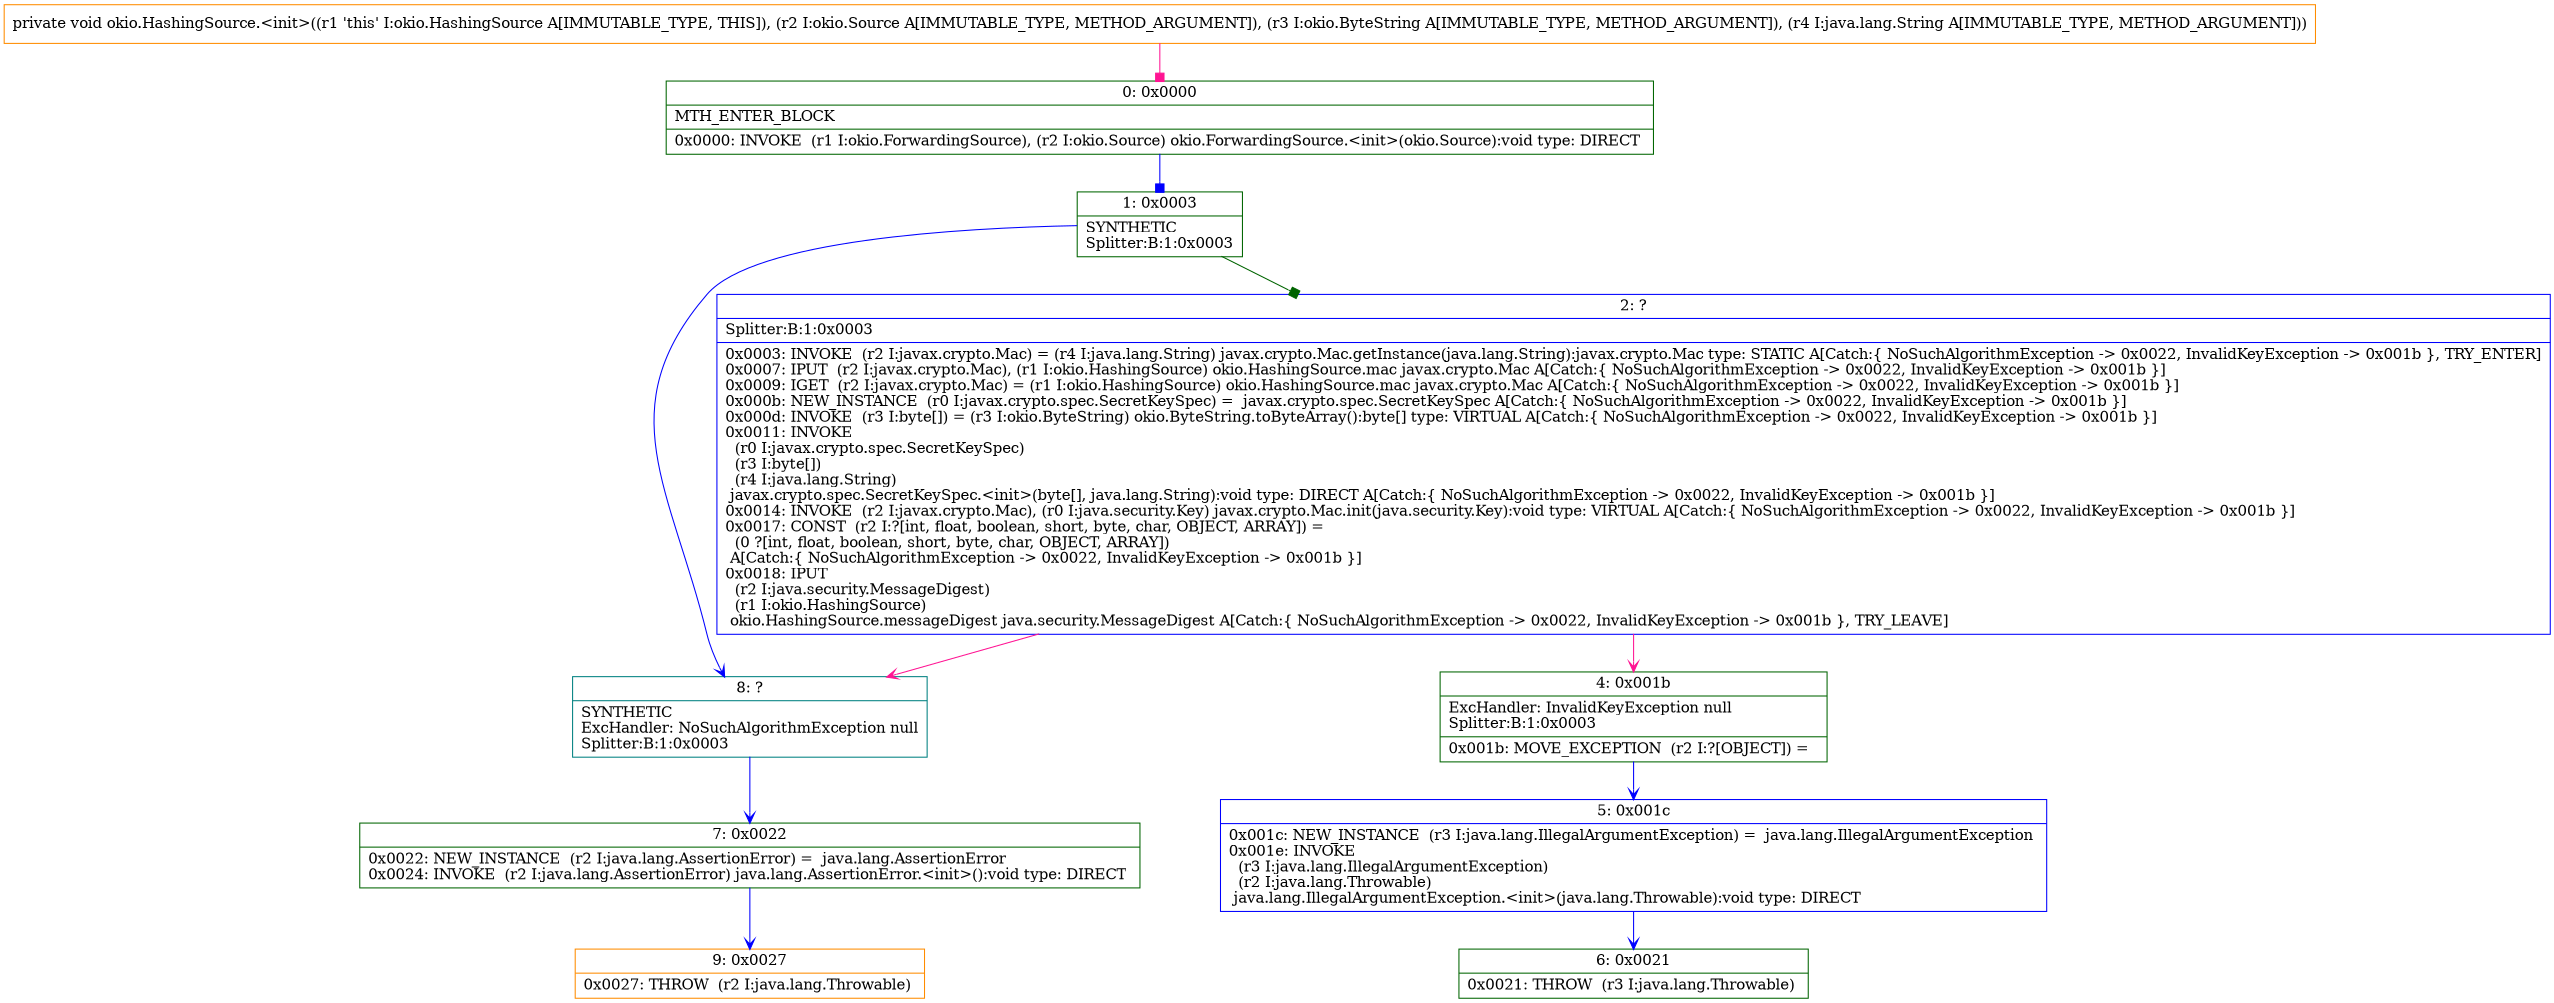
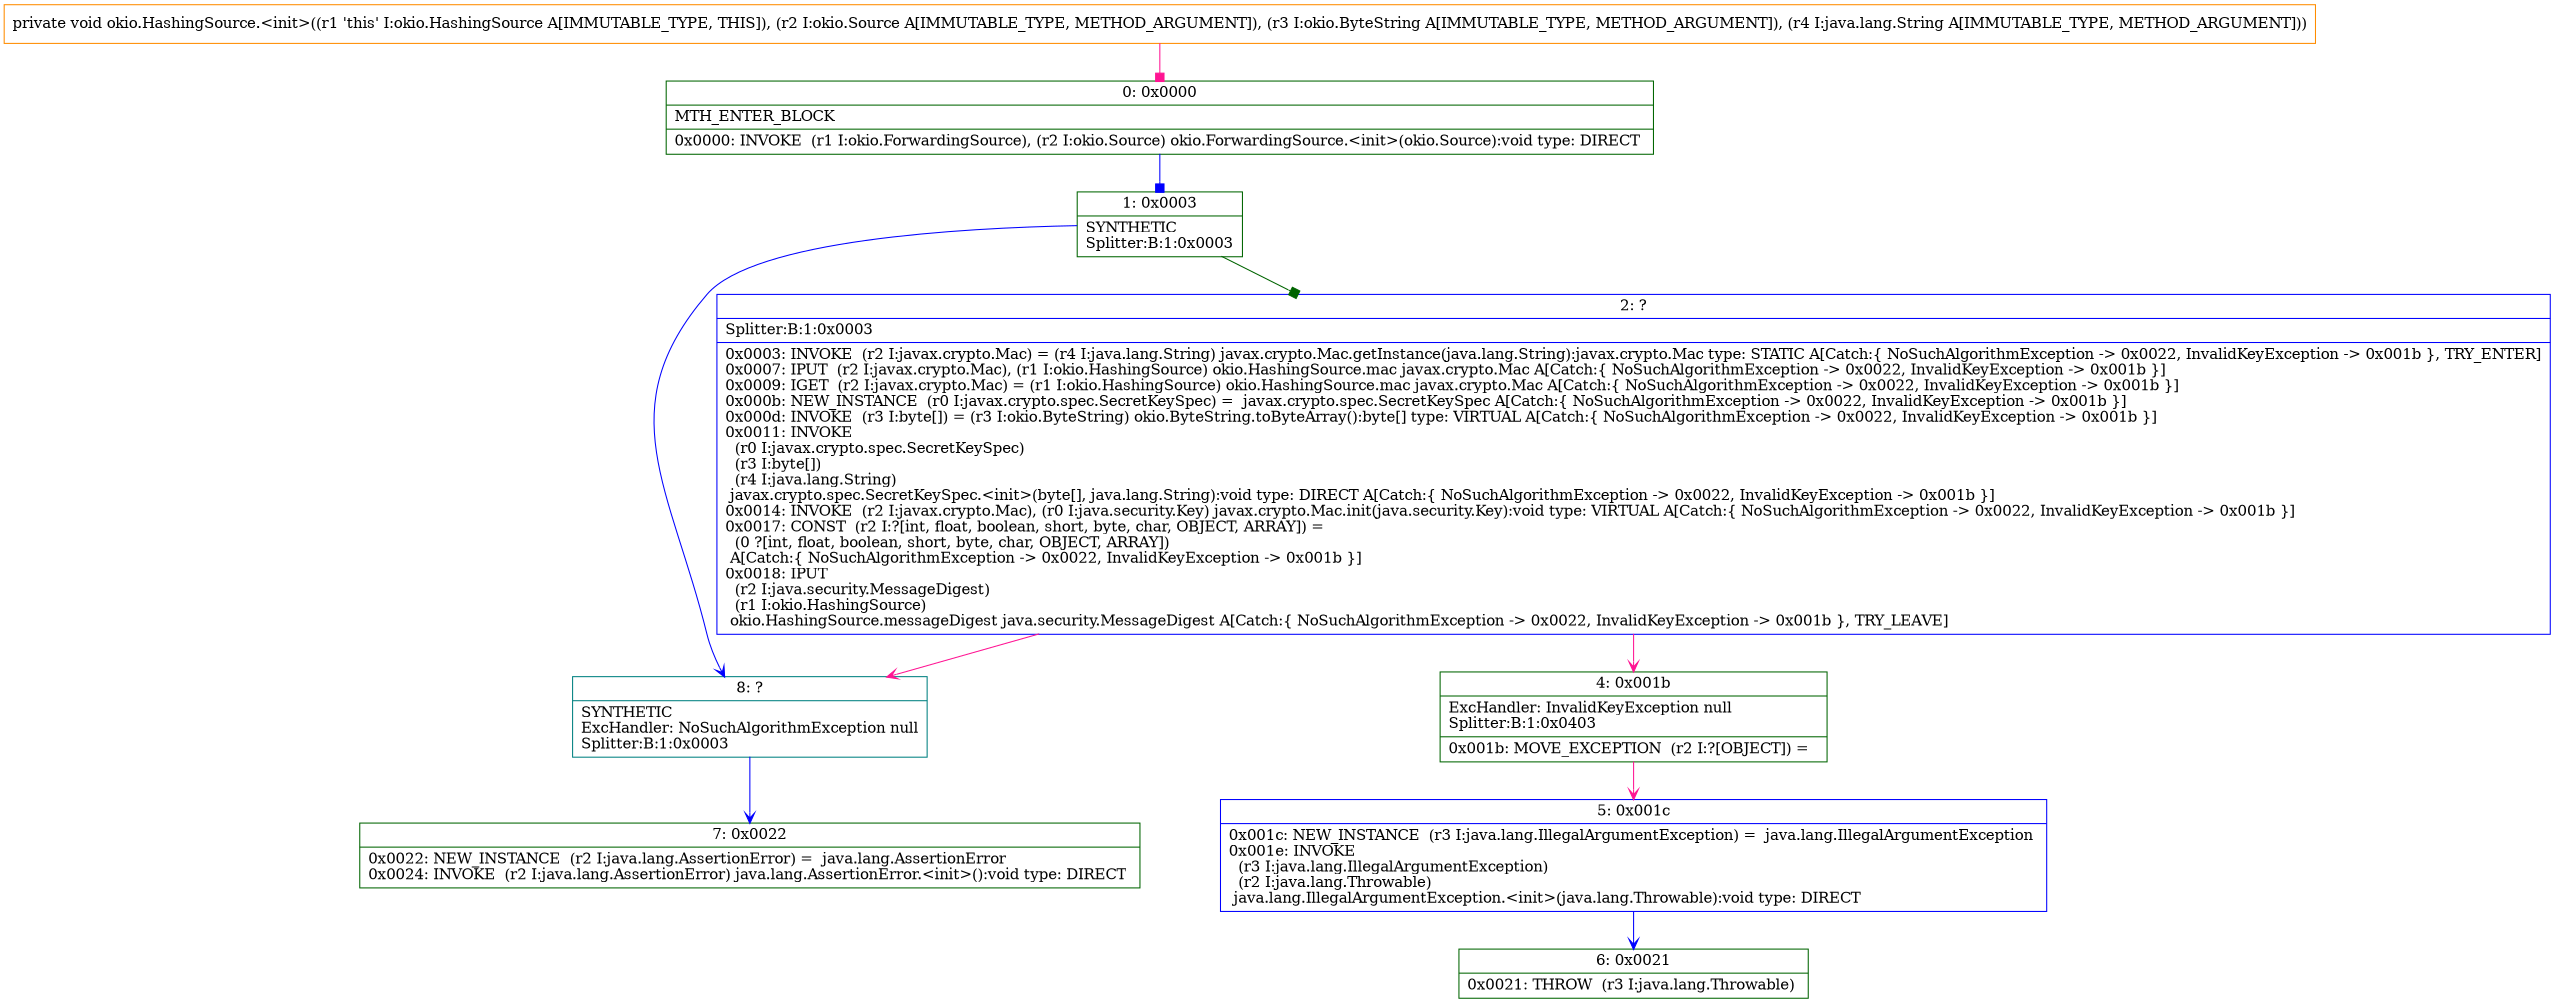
node "4: 0x001b": text "Splitter:B:1:0x0003" -> "Splitter:B:1:0x0403"
edge "4: 0x001b" -> "5: 0x001c": color blue -> deeppink
node "9: 0x0027": removed
